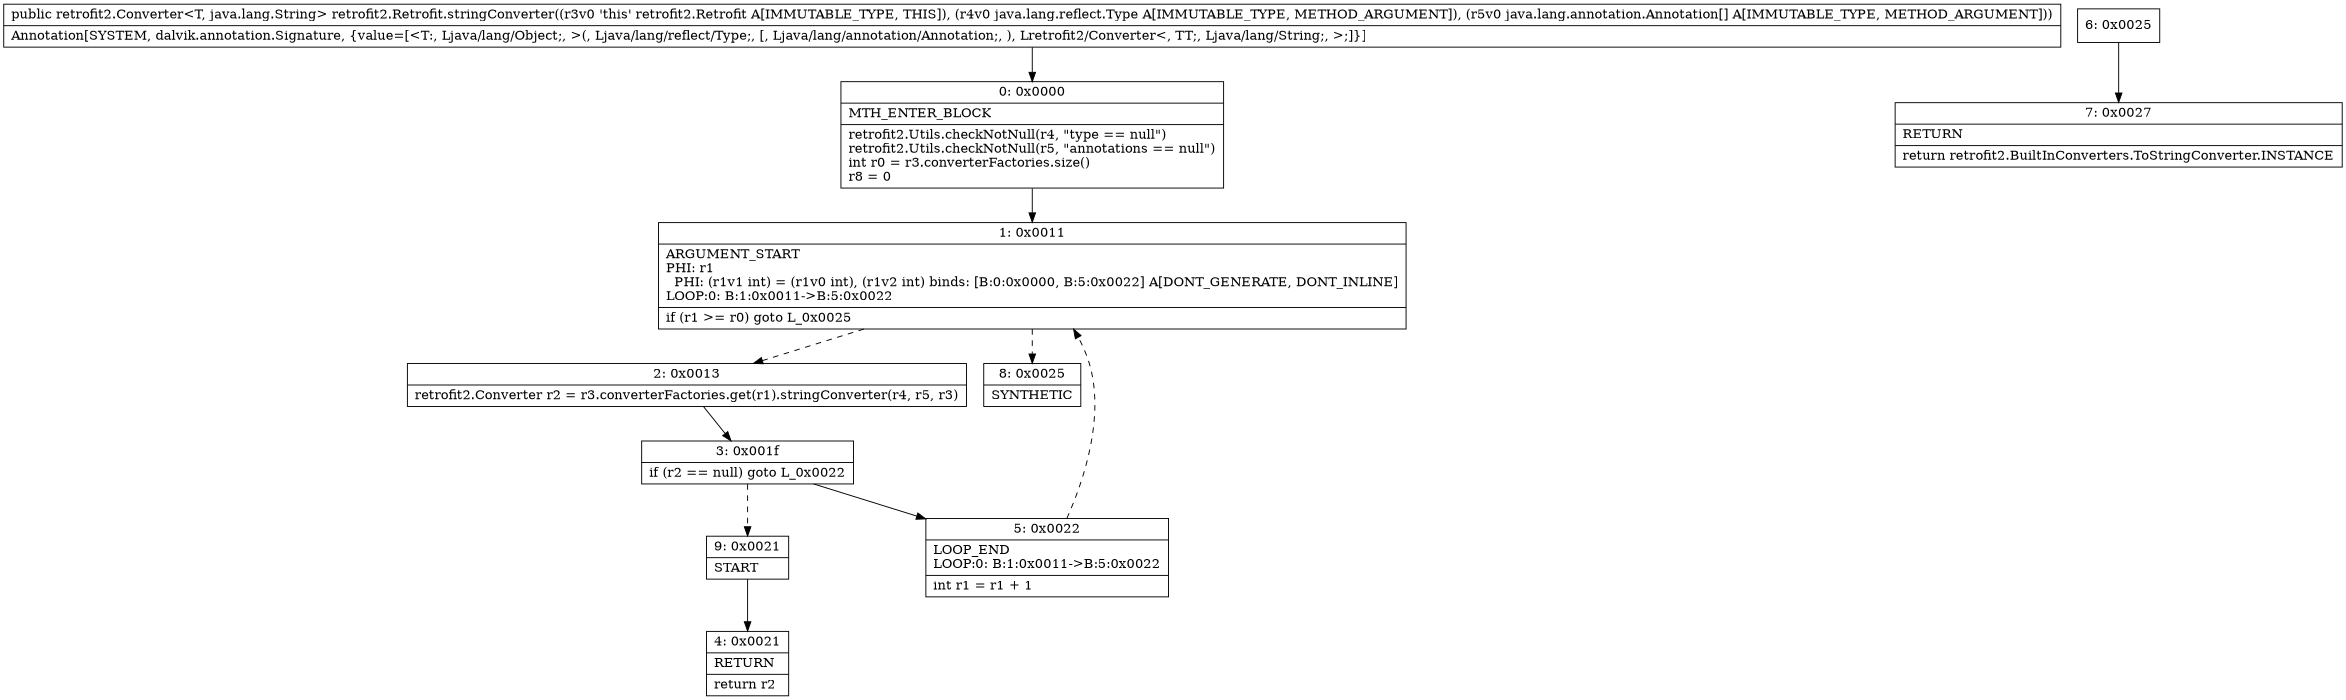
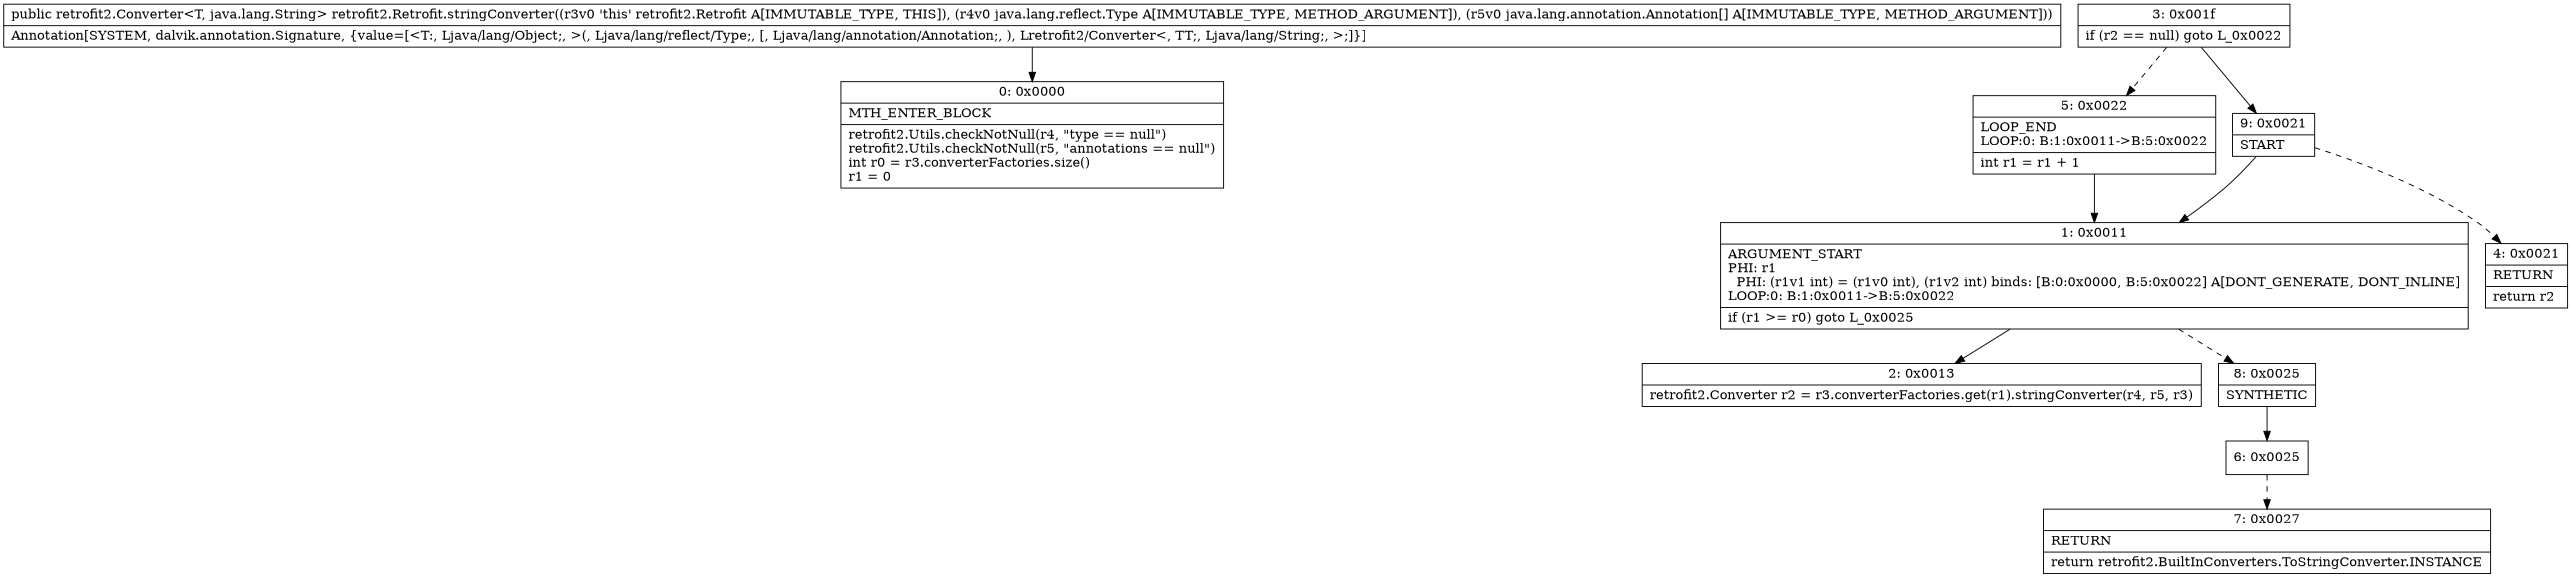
edge "6: 0x0025" -> "7: 0x0027": style solid -> dashed
node "0: 0x0000": text "r8 = 0" -> "r1 = 0"
edge "0: 0x0000" -> "1: 0x0011": now "9: 0x0021" -> "1: 0x0011"
edge "1: 0x0011" -> "2: 0x0013": style dashed -> solid
edge "8: 0x0025" -> "6: 0x0025": added
edge "2: 0x0013" -> "3: 0x001f": removed
edge "5: 0x0022" -> "1: 0x0011": style dashed -> solid
edge "3: 0x001f" -> "5: 0x0022": style solid -> dashed
edge "3: 0x001f" -> "9: 0x0021": style dashed -> solid
edge "9: 0x0021" -> "4: 0x0021": style solid -> dashed
